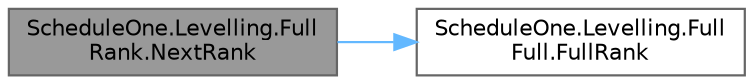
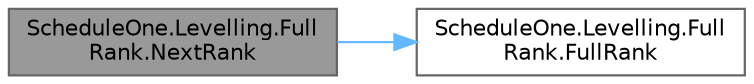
node "ScheduleOne.Levelling.Full Full.FullRank": label "ScheduleOne.Levelling.Full Full.FullRank" -> "ScheduleOne.Levelling.Full Rank.FullRank"
